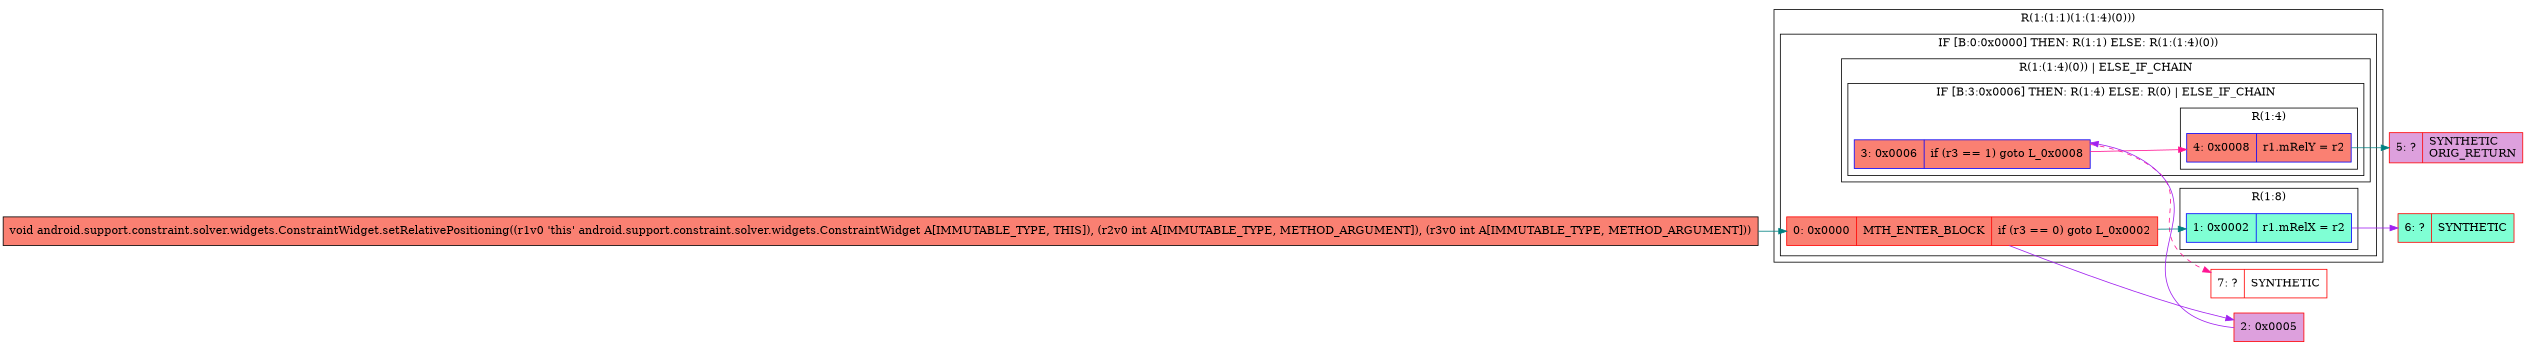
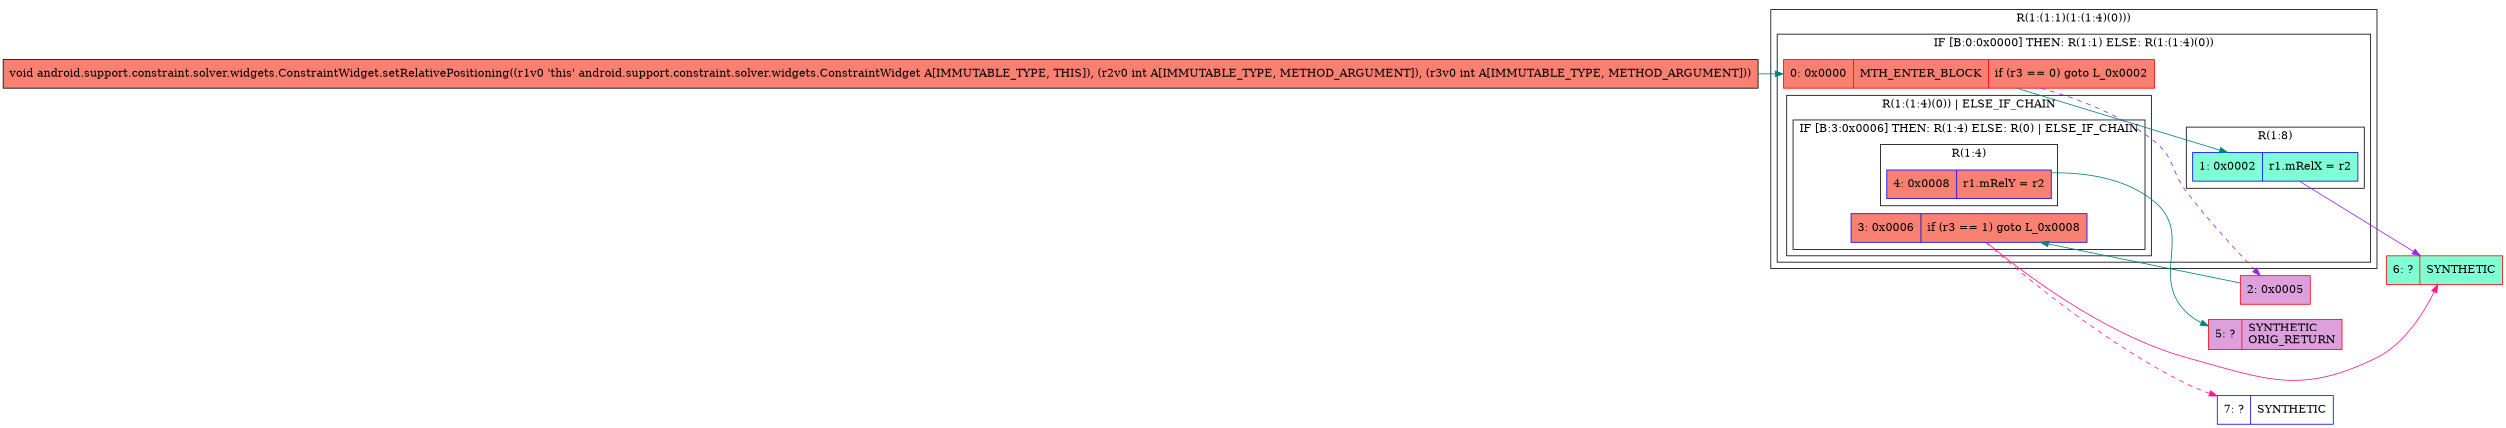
edge "3: 0x0006" -> "4: 0x0008": now "3: 0x0006" -> "6: ?"
edge "2: 0x0005" -> "3: 0x0006": color purple -> teal
node "7: ?": color red -> blue
edge "0: 0x0000" -> "2: 0x0005": style solid -> dashed
